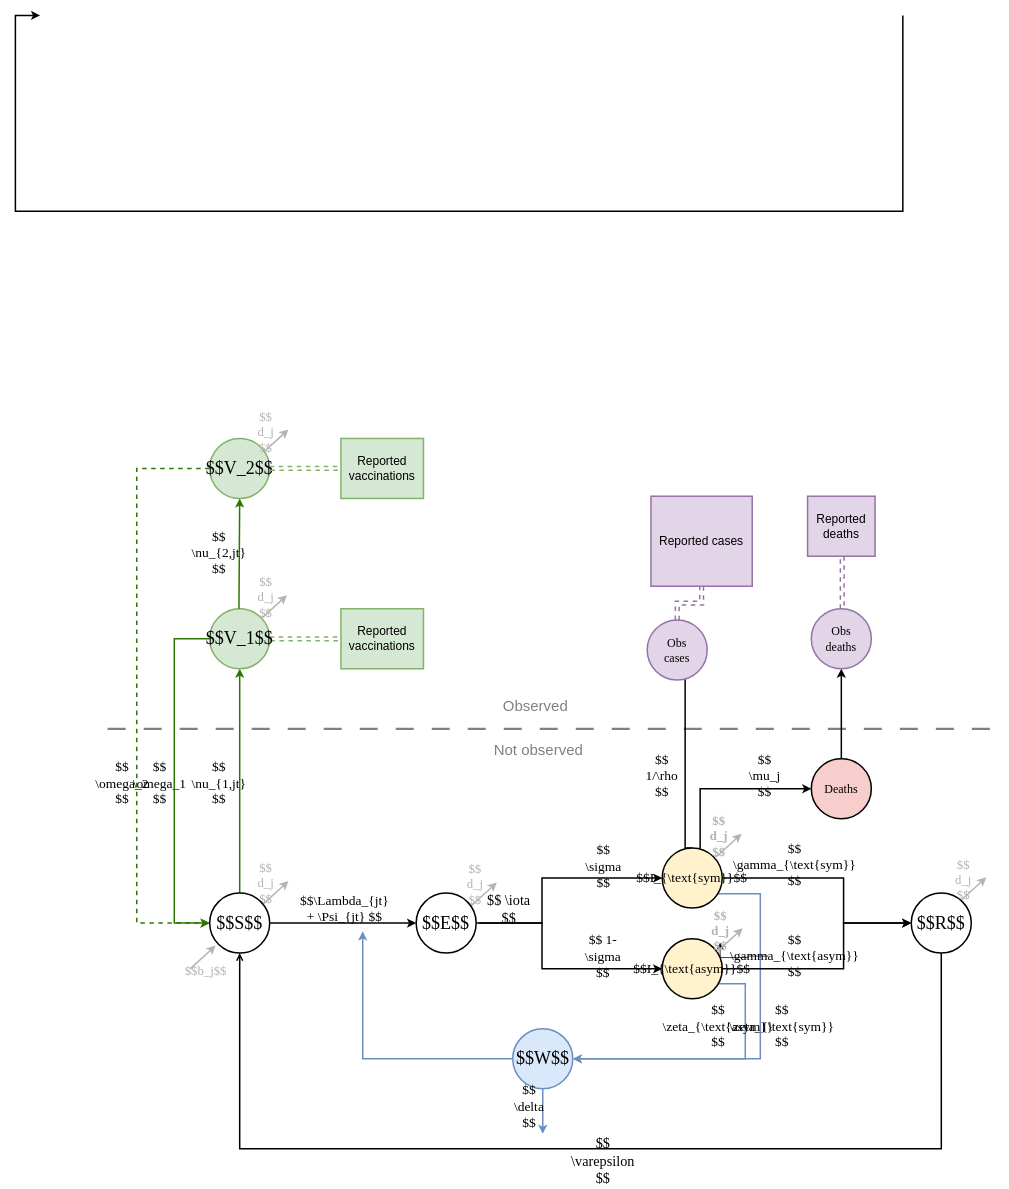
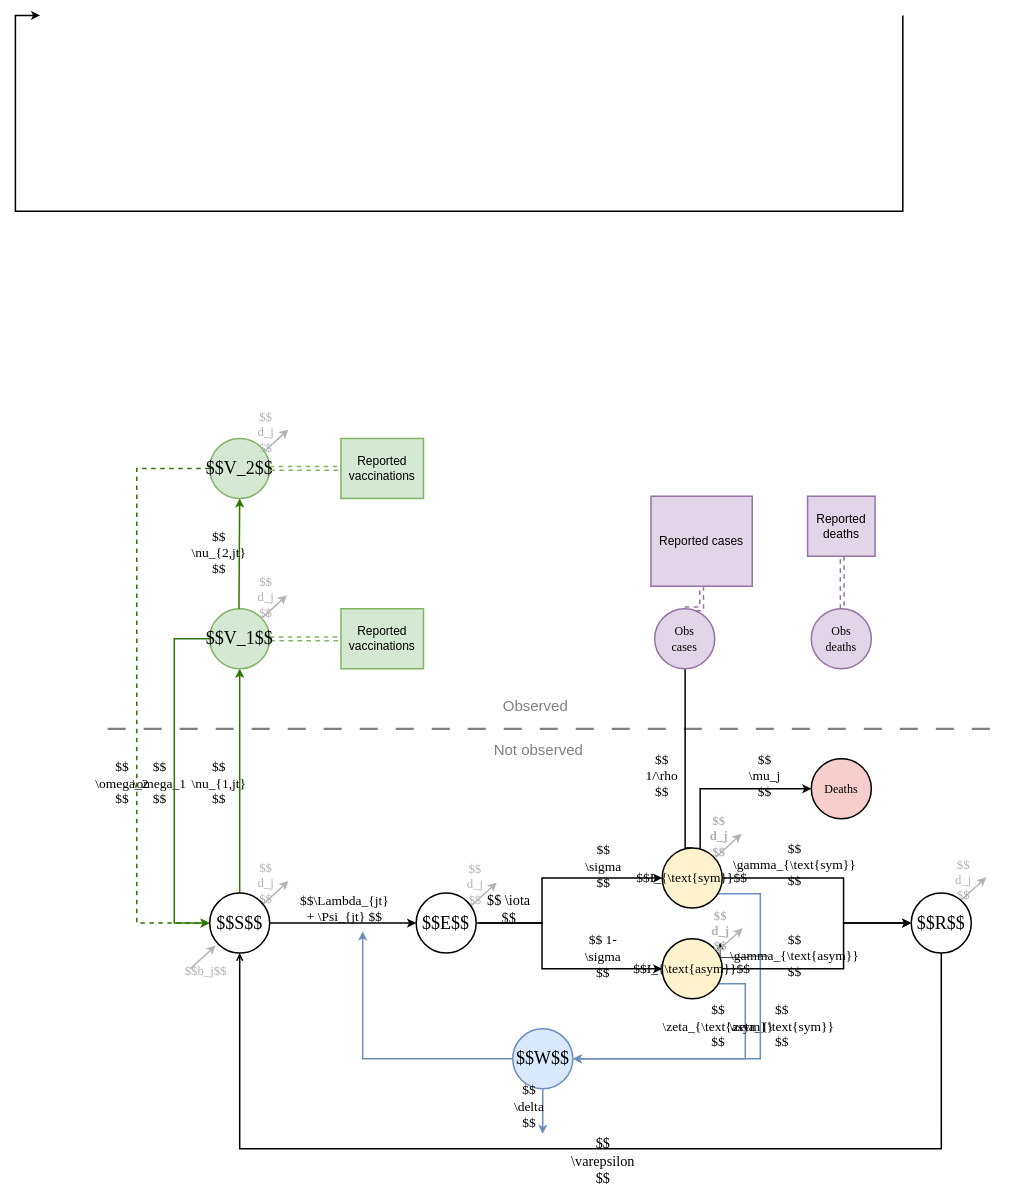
node "Obs cases": moved (677, 650) -> (685, 639)
edge "Deaths" -> "Obs deaths": removed
